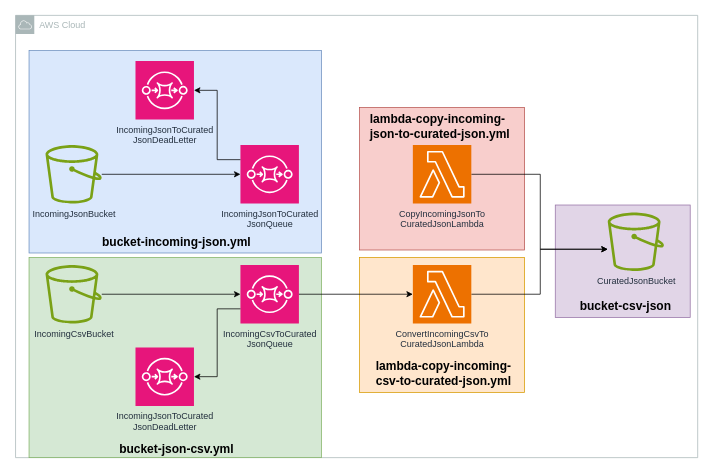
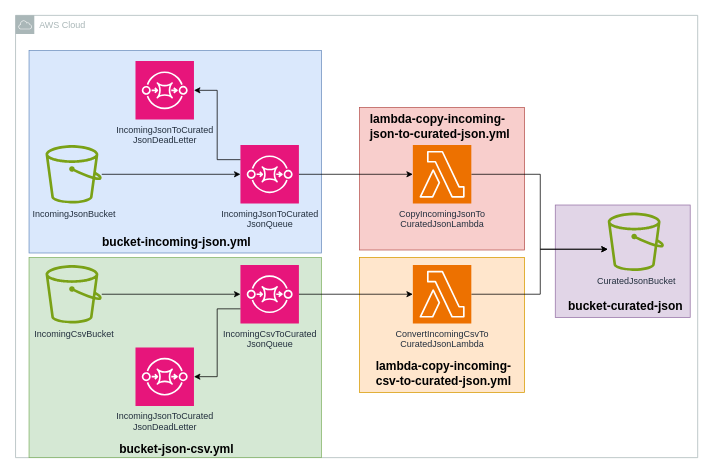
edge "IncomingJsonToCurated JsonQueue" -> "CopyIncomingJsonTo CuratedJsonLambda": added
node "bucket-csv-json": label "bucket-csv-json" -> "bucket-curated-json"
